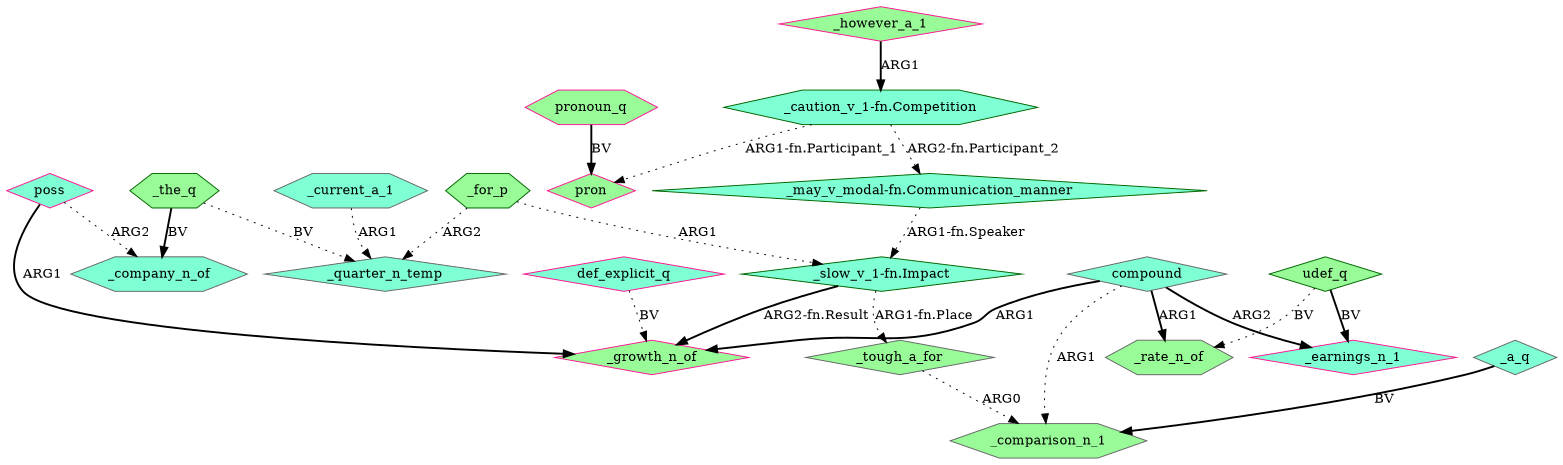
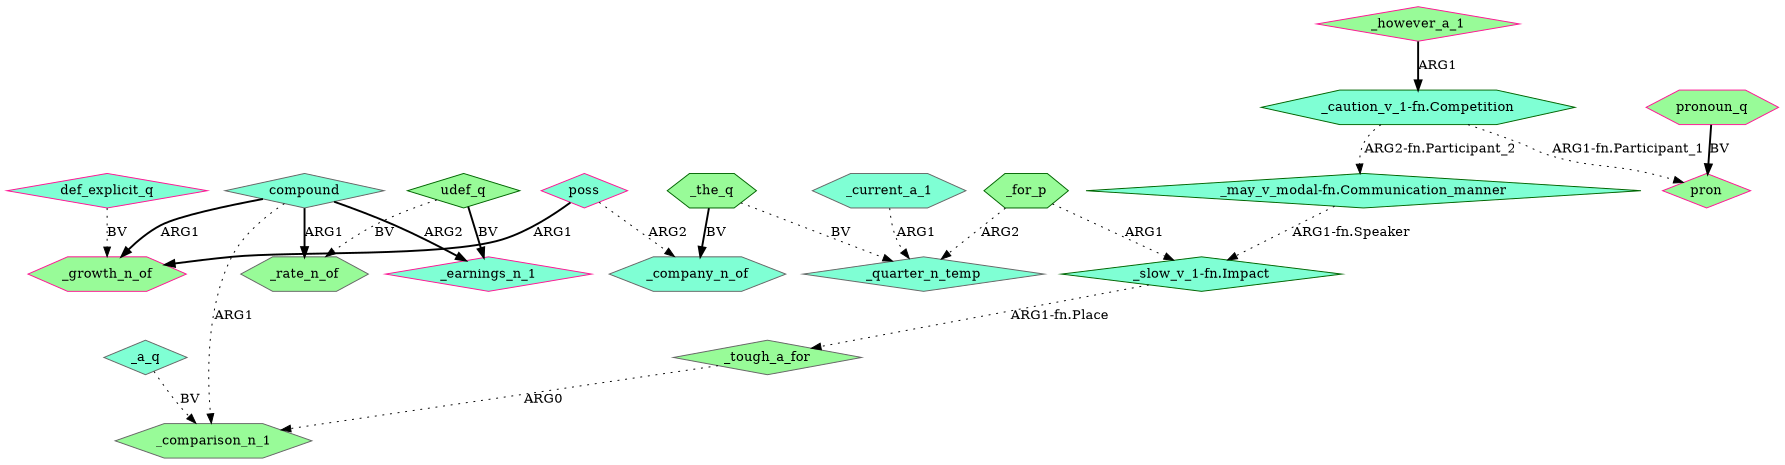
edge "_slow_v_1-fn.Impact" -> "_growth_n_of": removed, label "ARG2-fn.Result"
node "_growth_n_of": shape diamond -> hexagon
edge "_a_q" -> "_comparison_n_1": style bold -> dotted
